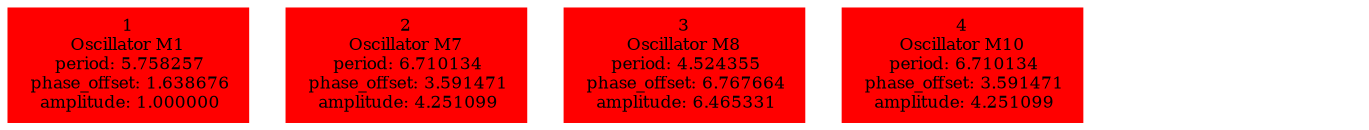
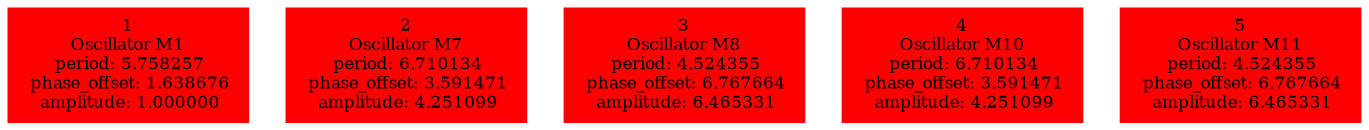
node "5": added
